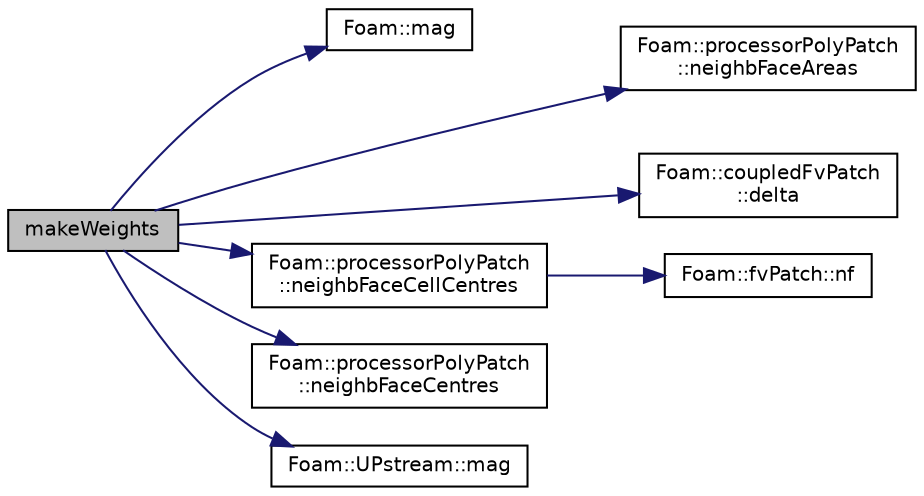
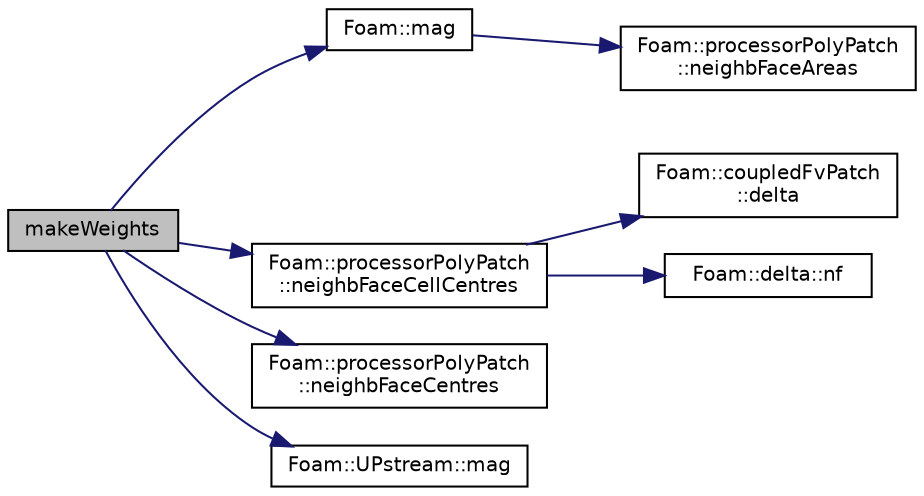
edge "makeWeights" -> "Foam::processorPolyPatch ::neighbFaceAreas": now "Foam::mag" -> "Foam::processorPolyPatch ::neighbFaceAreas"
edge "makeWeights" -> "Foam::coupledFvPatch ::delta": now "Foam::processorPolyPatch ::neighbFaceCellCentres" -> "Foam::coupledFvPatch ::delta"
node "Foam::fvPatch::nf": label "Foam::fvPatch::nf" -> "Foam::delta::nf"
